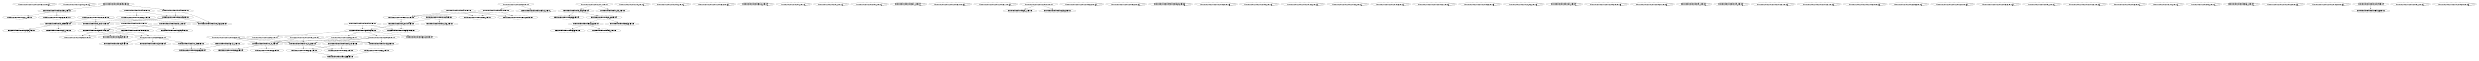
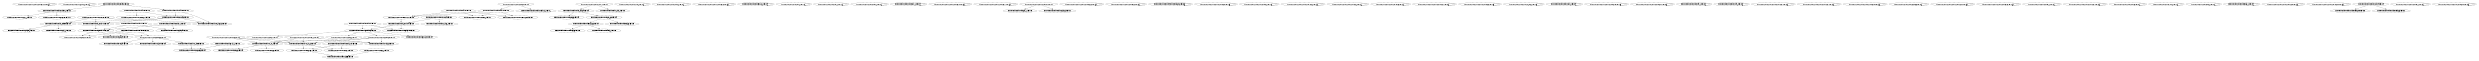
node "11100010111000010111110_3-26:13-LEN:23": added
